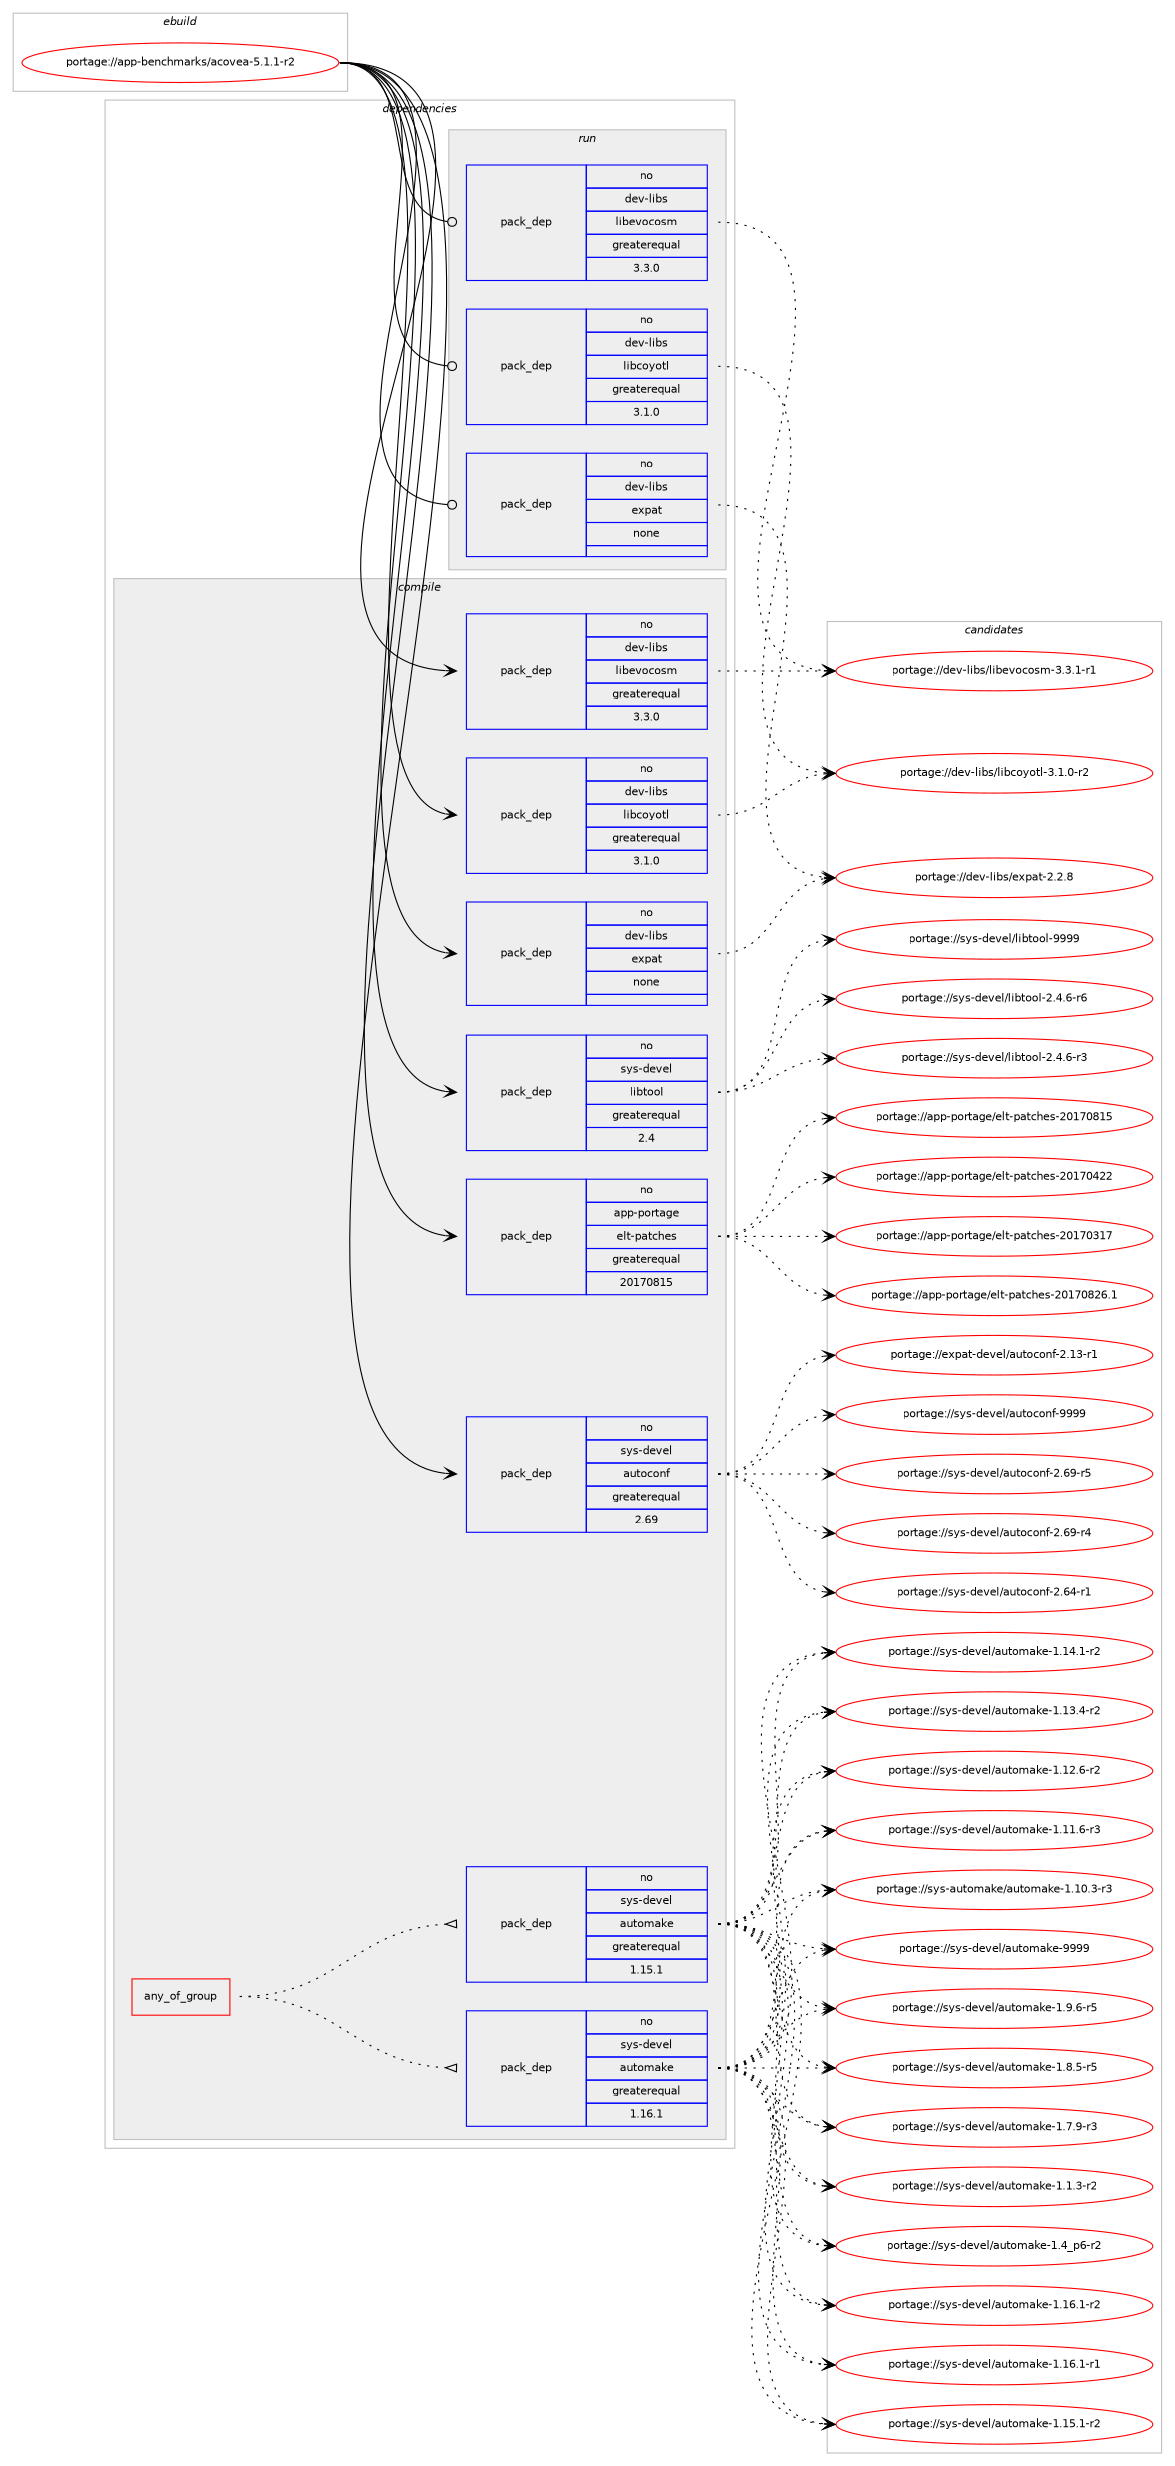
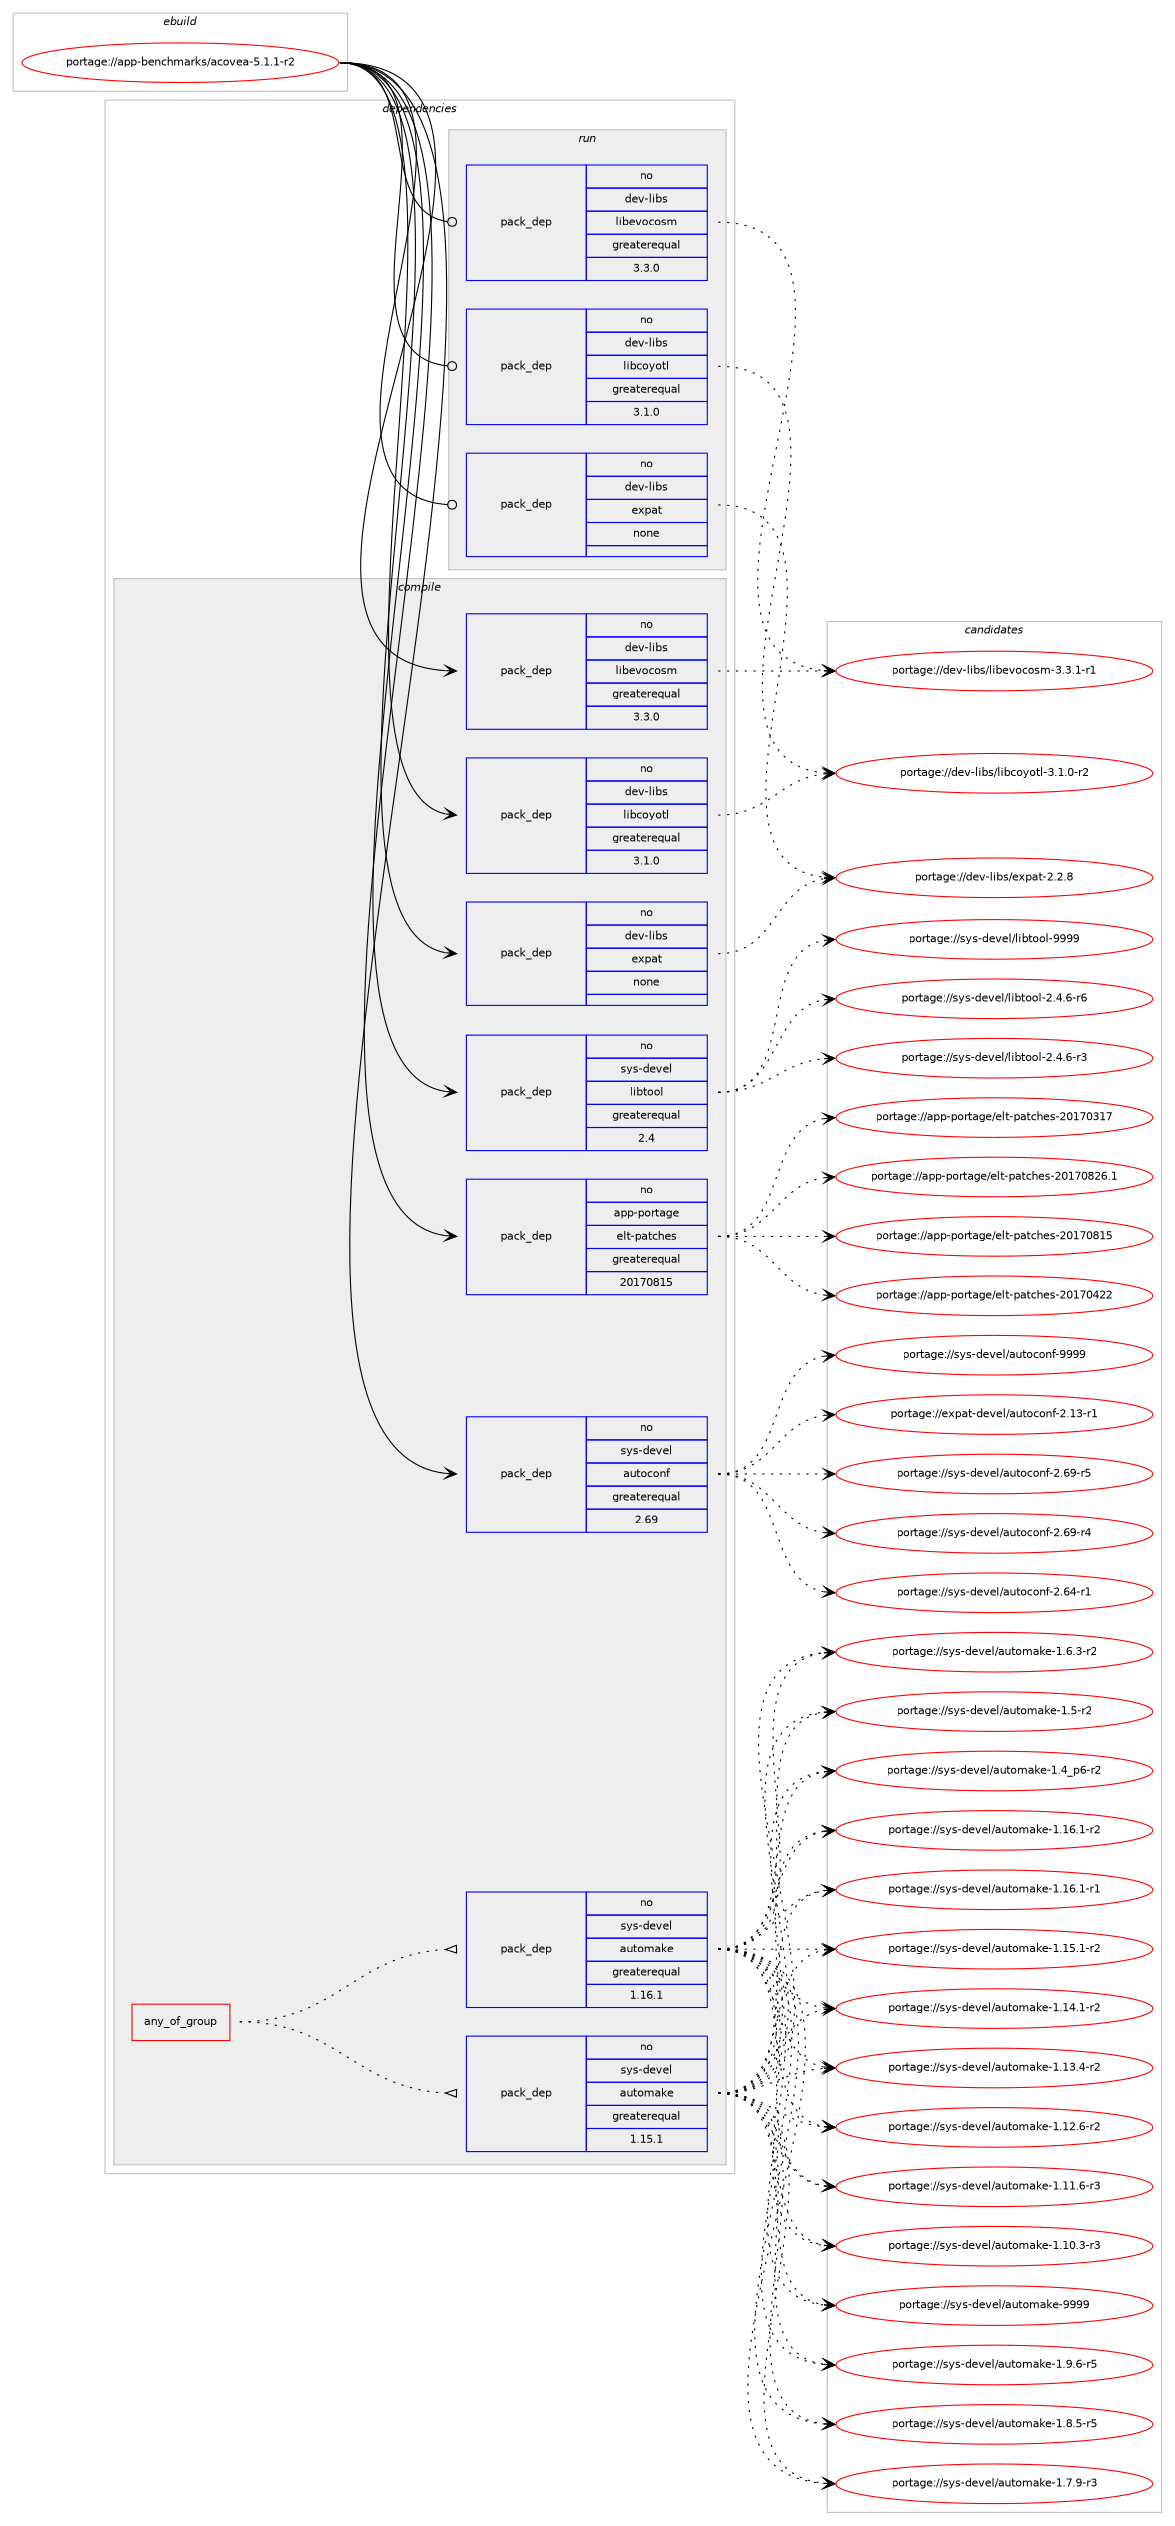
node "portage://sys-devel/automake-1.5-r2": added
node "portage://sys-automake/automake-1.10.3-r3": label "portage://sys-automake/automake-1.10.3-r3" -> "portage://sys-devel/automake-1.10.3-r3"
node "portage://sys-devel/automake-1.1.3-r2": label "portage://sys-devel/automake-1.1.3-r2" -> "portage://sys-devel/automake-1.6.3-r2"
